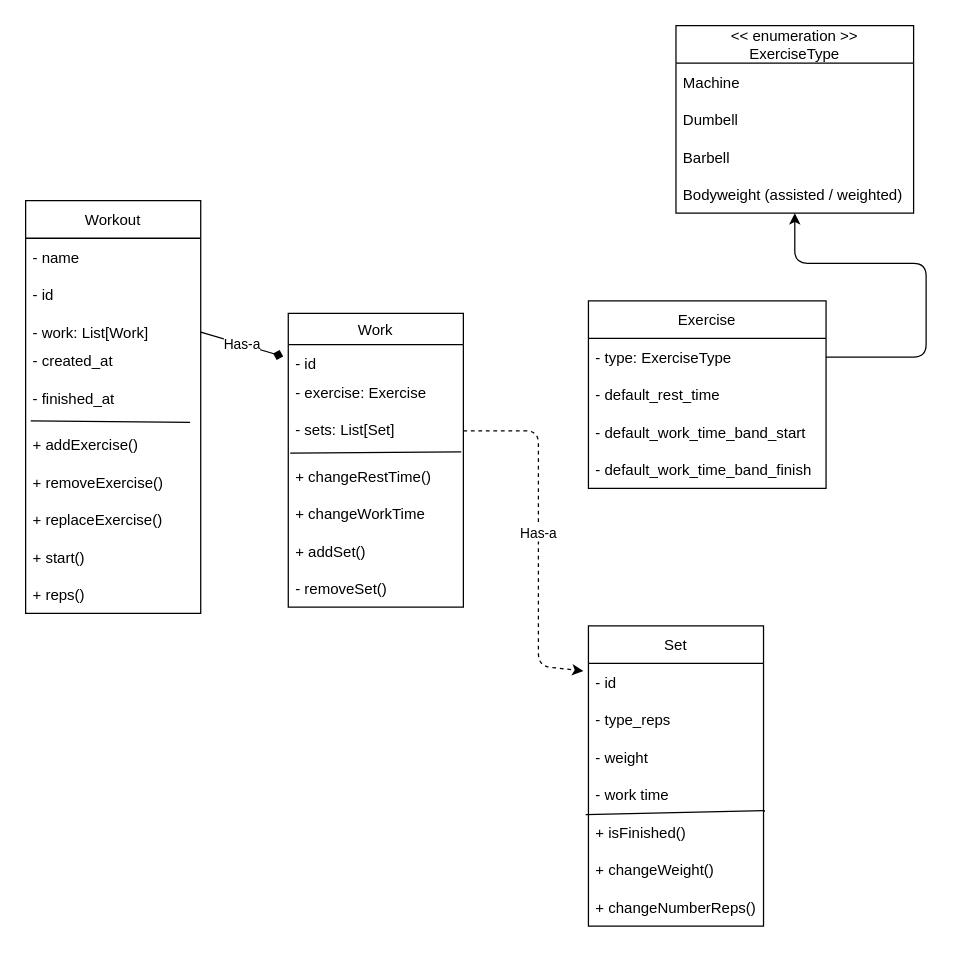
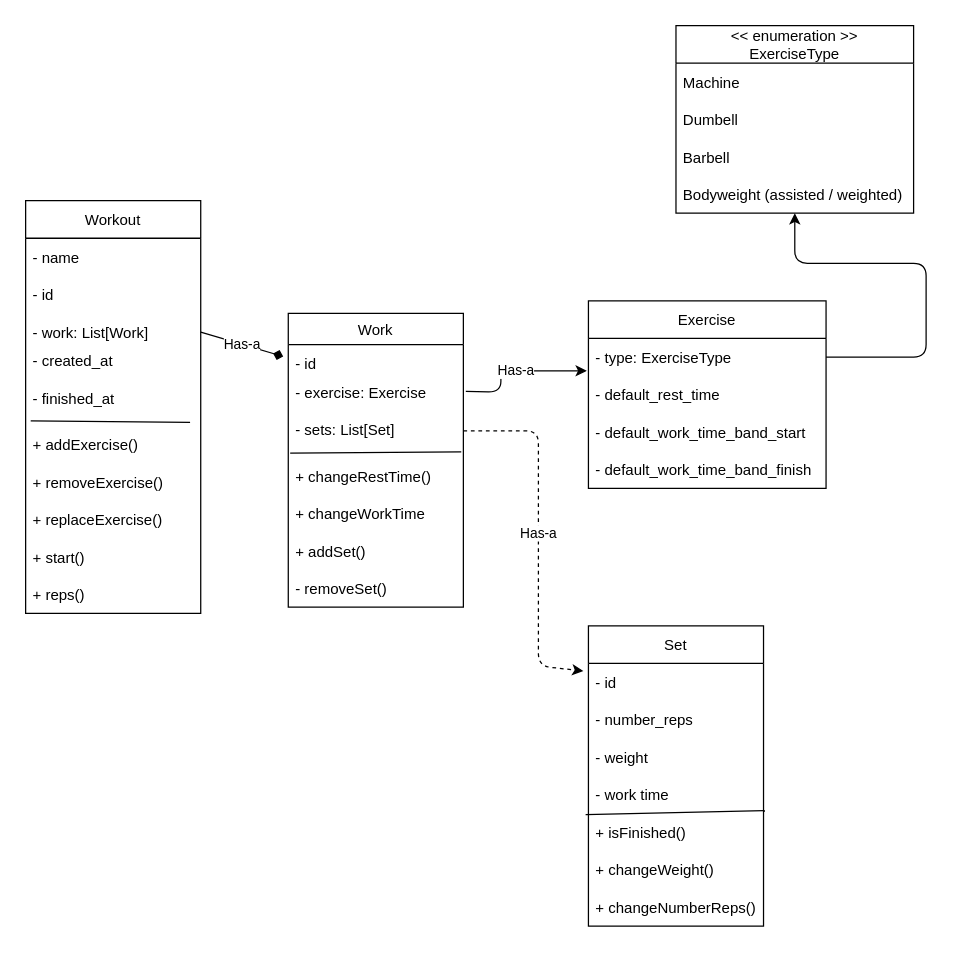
edge "- exercise: Exercise" -> "- type: ExerciseType": added, label "Has-a"
node "- type_reps": label "- type_reps" -> "- number_reps"
